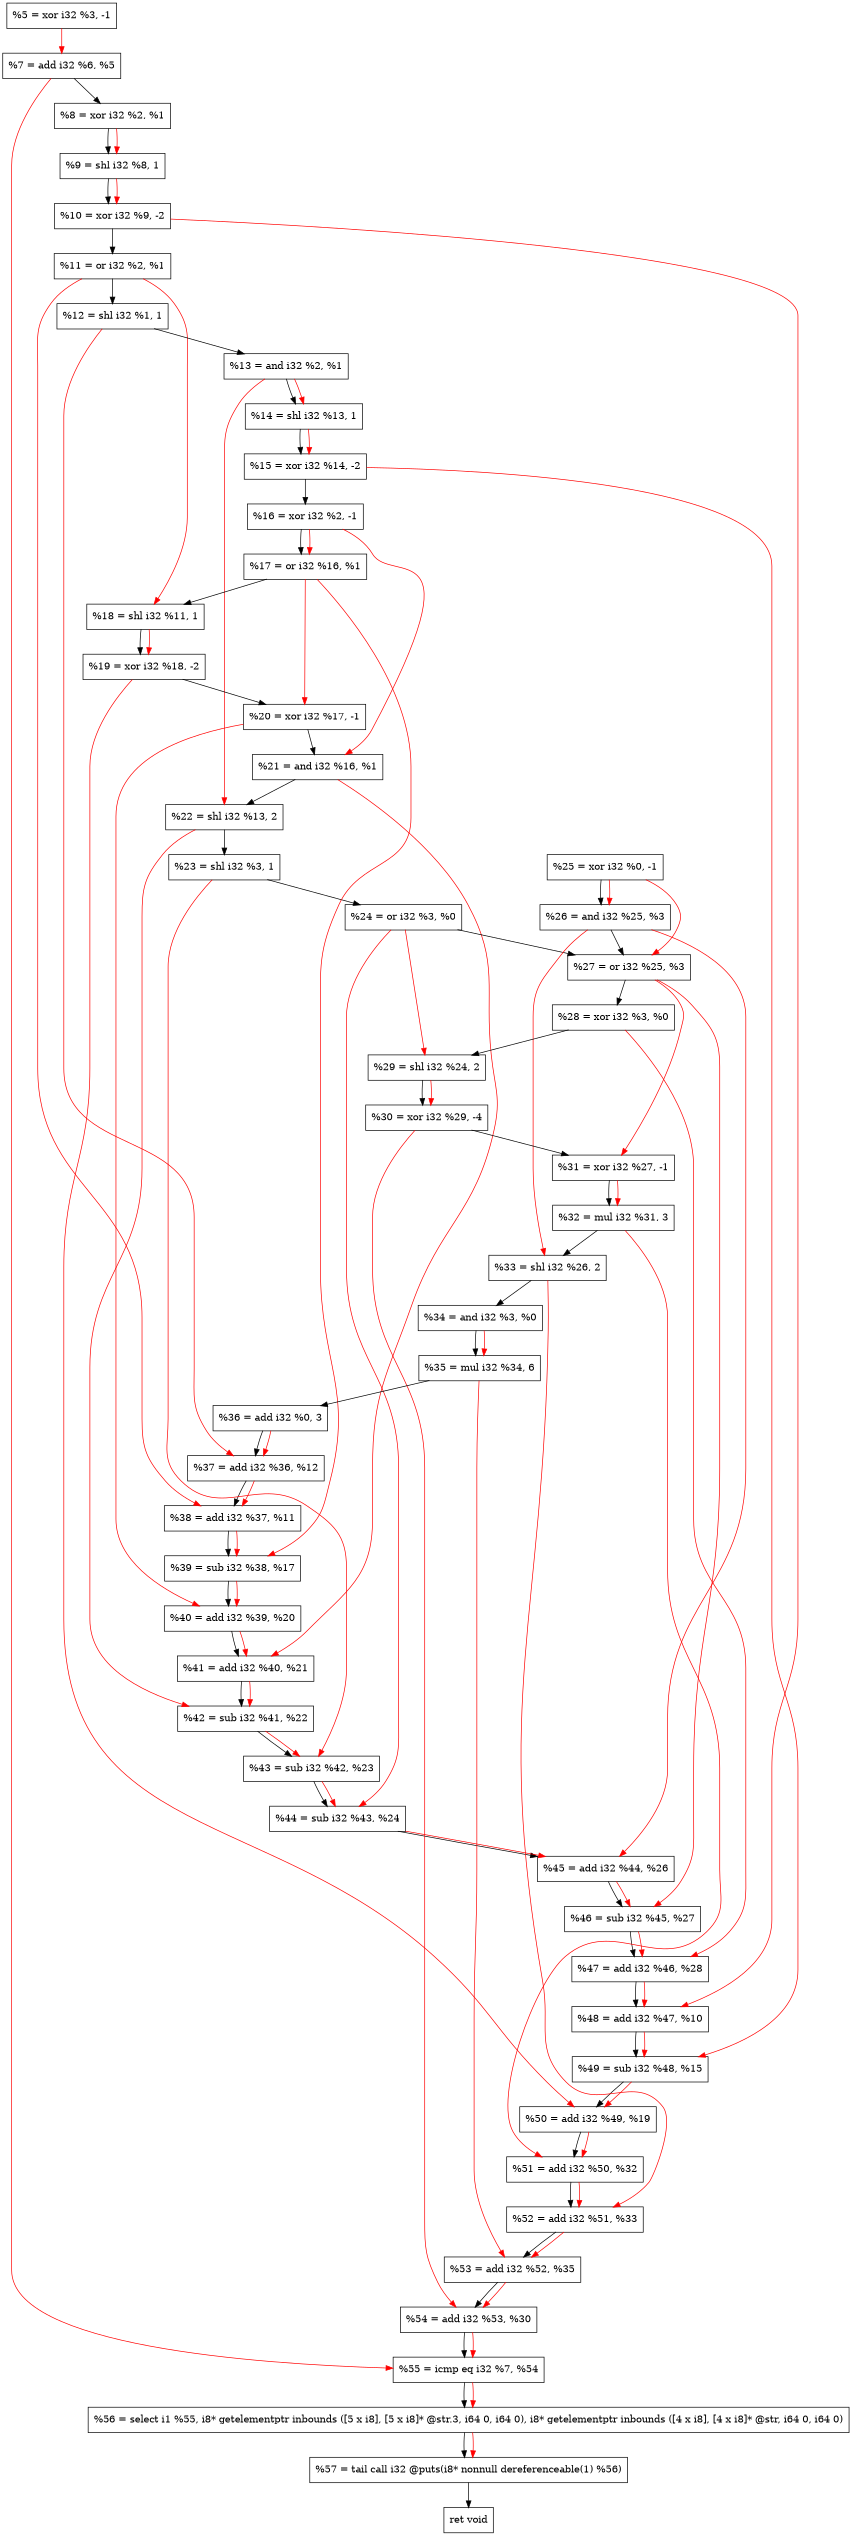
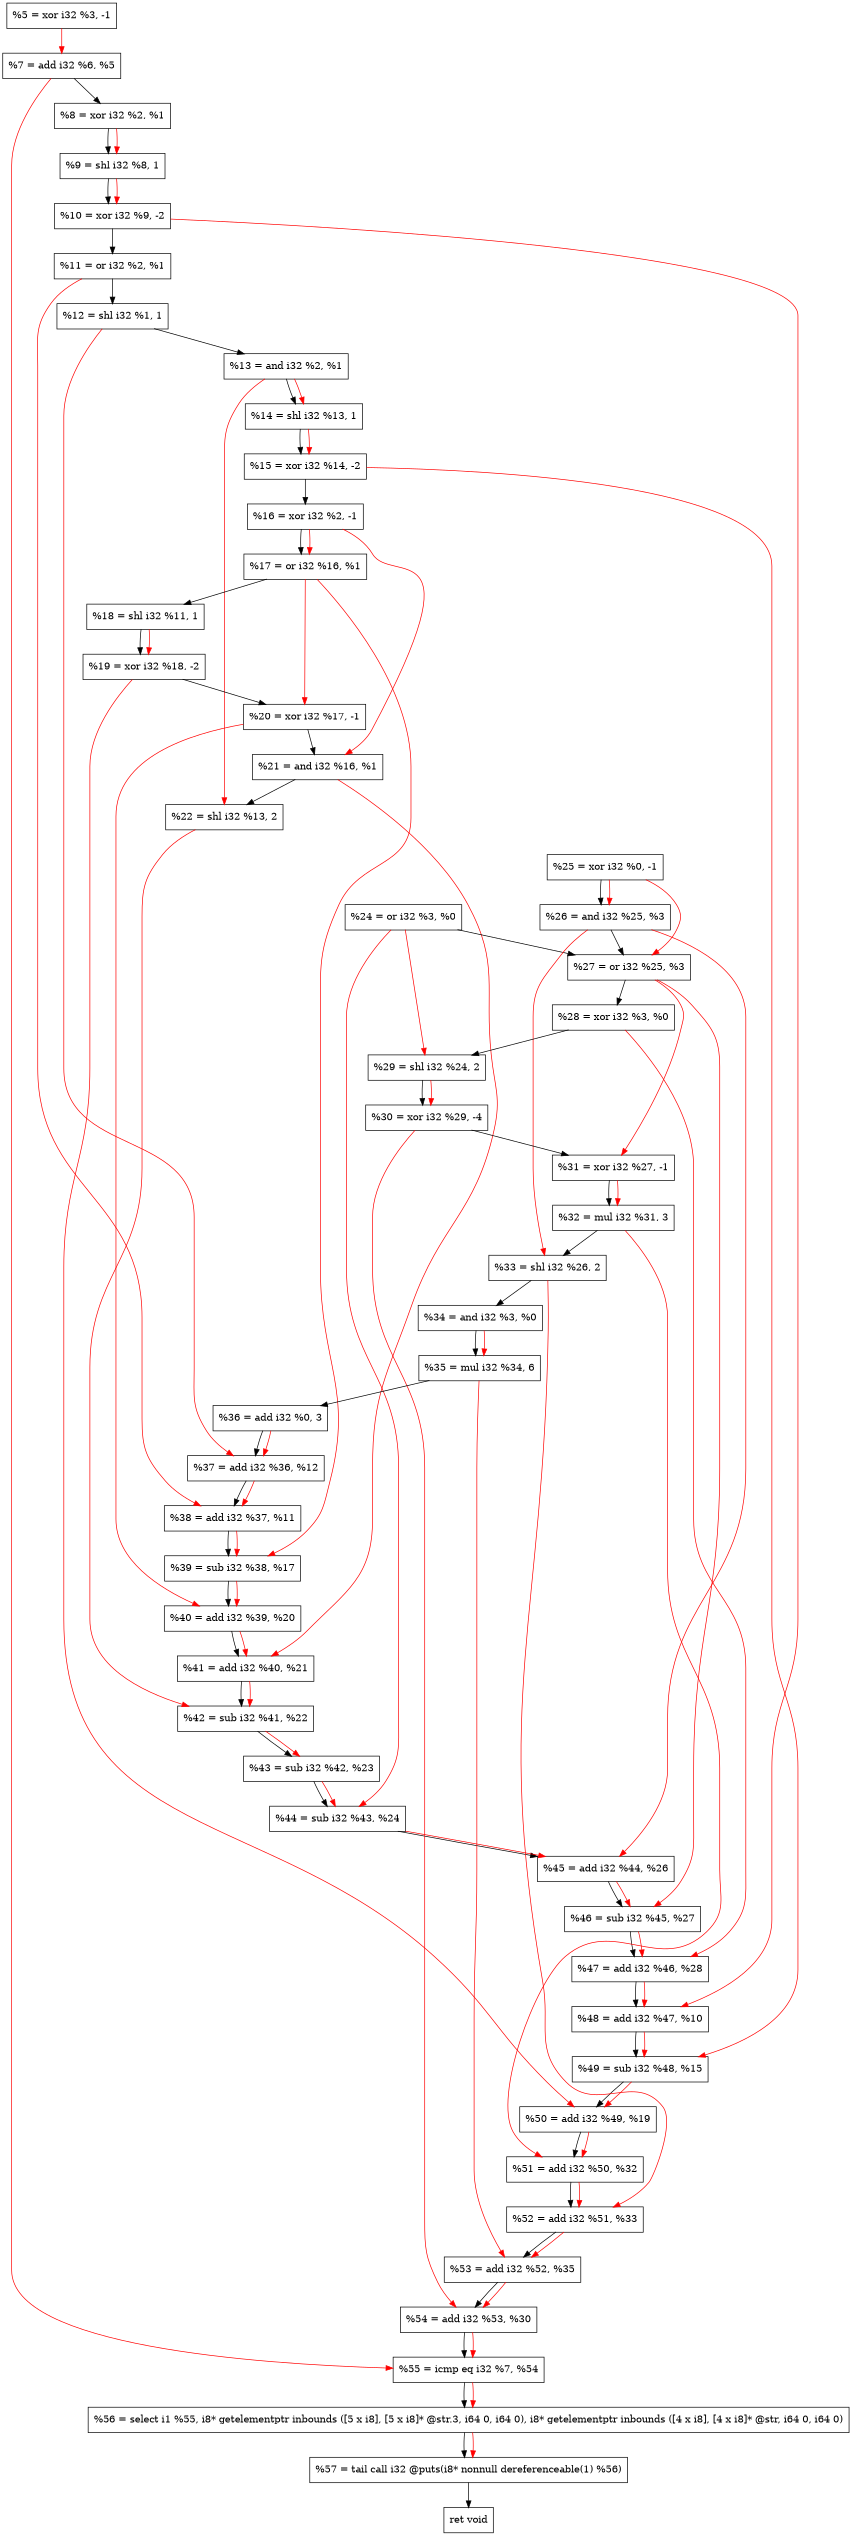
edge "%11 = or i32 %2, %1" -> "%18 = shl i32 %11, 1": removed
node "%23 = shl i32 %3, 1": removed
